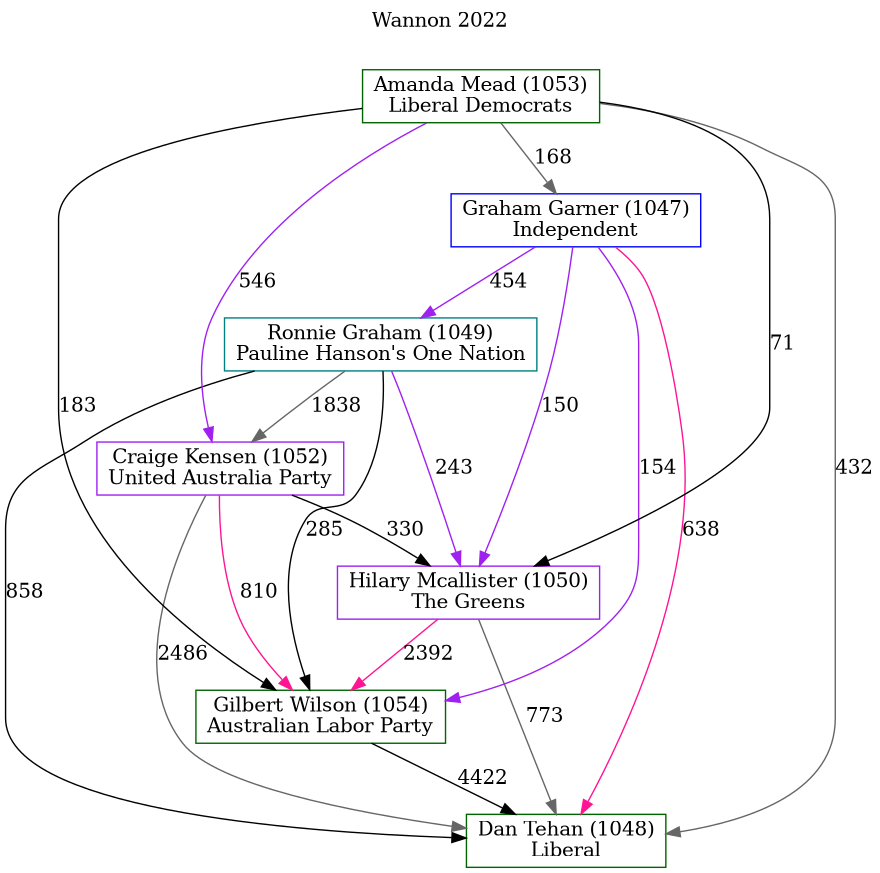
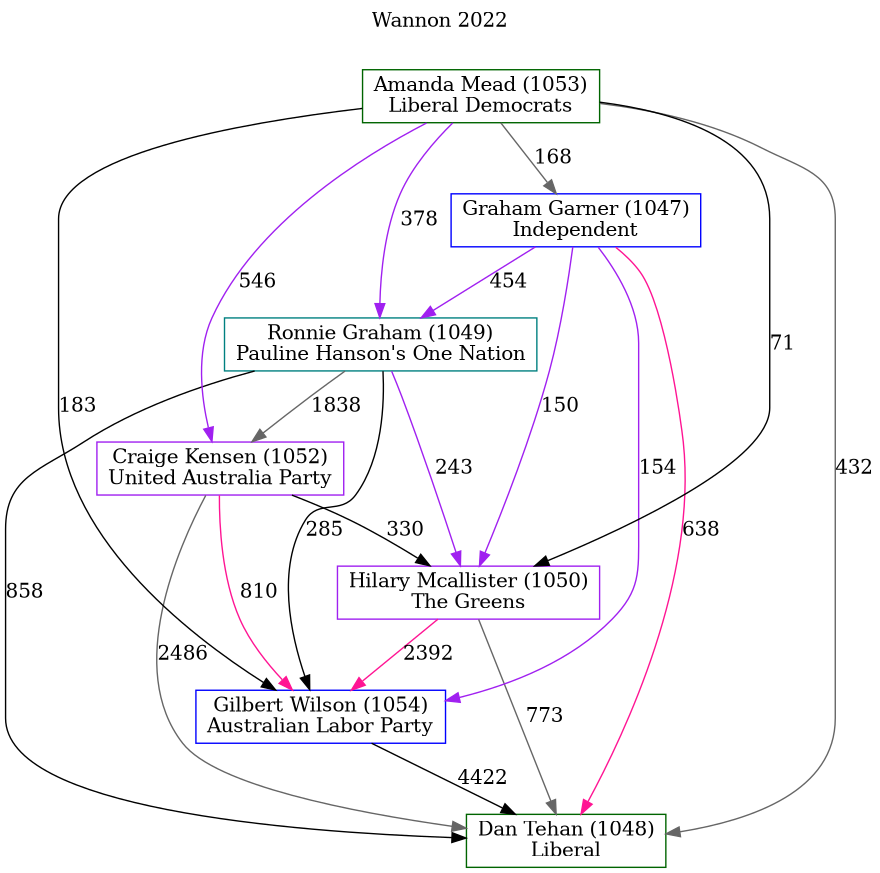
edge "Amanda Mead (1053) Liberal Democrats" -> "Ronnie Graham (1049) Pauline Hanson's One Nation": added, label "378"
node "Gilbert Wilson (1054) Australian Labor Party": color darkgreen -> blue
